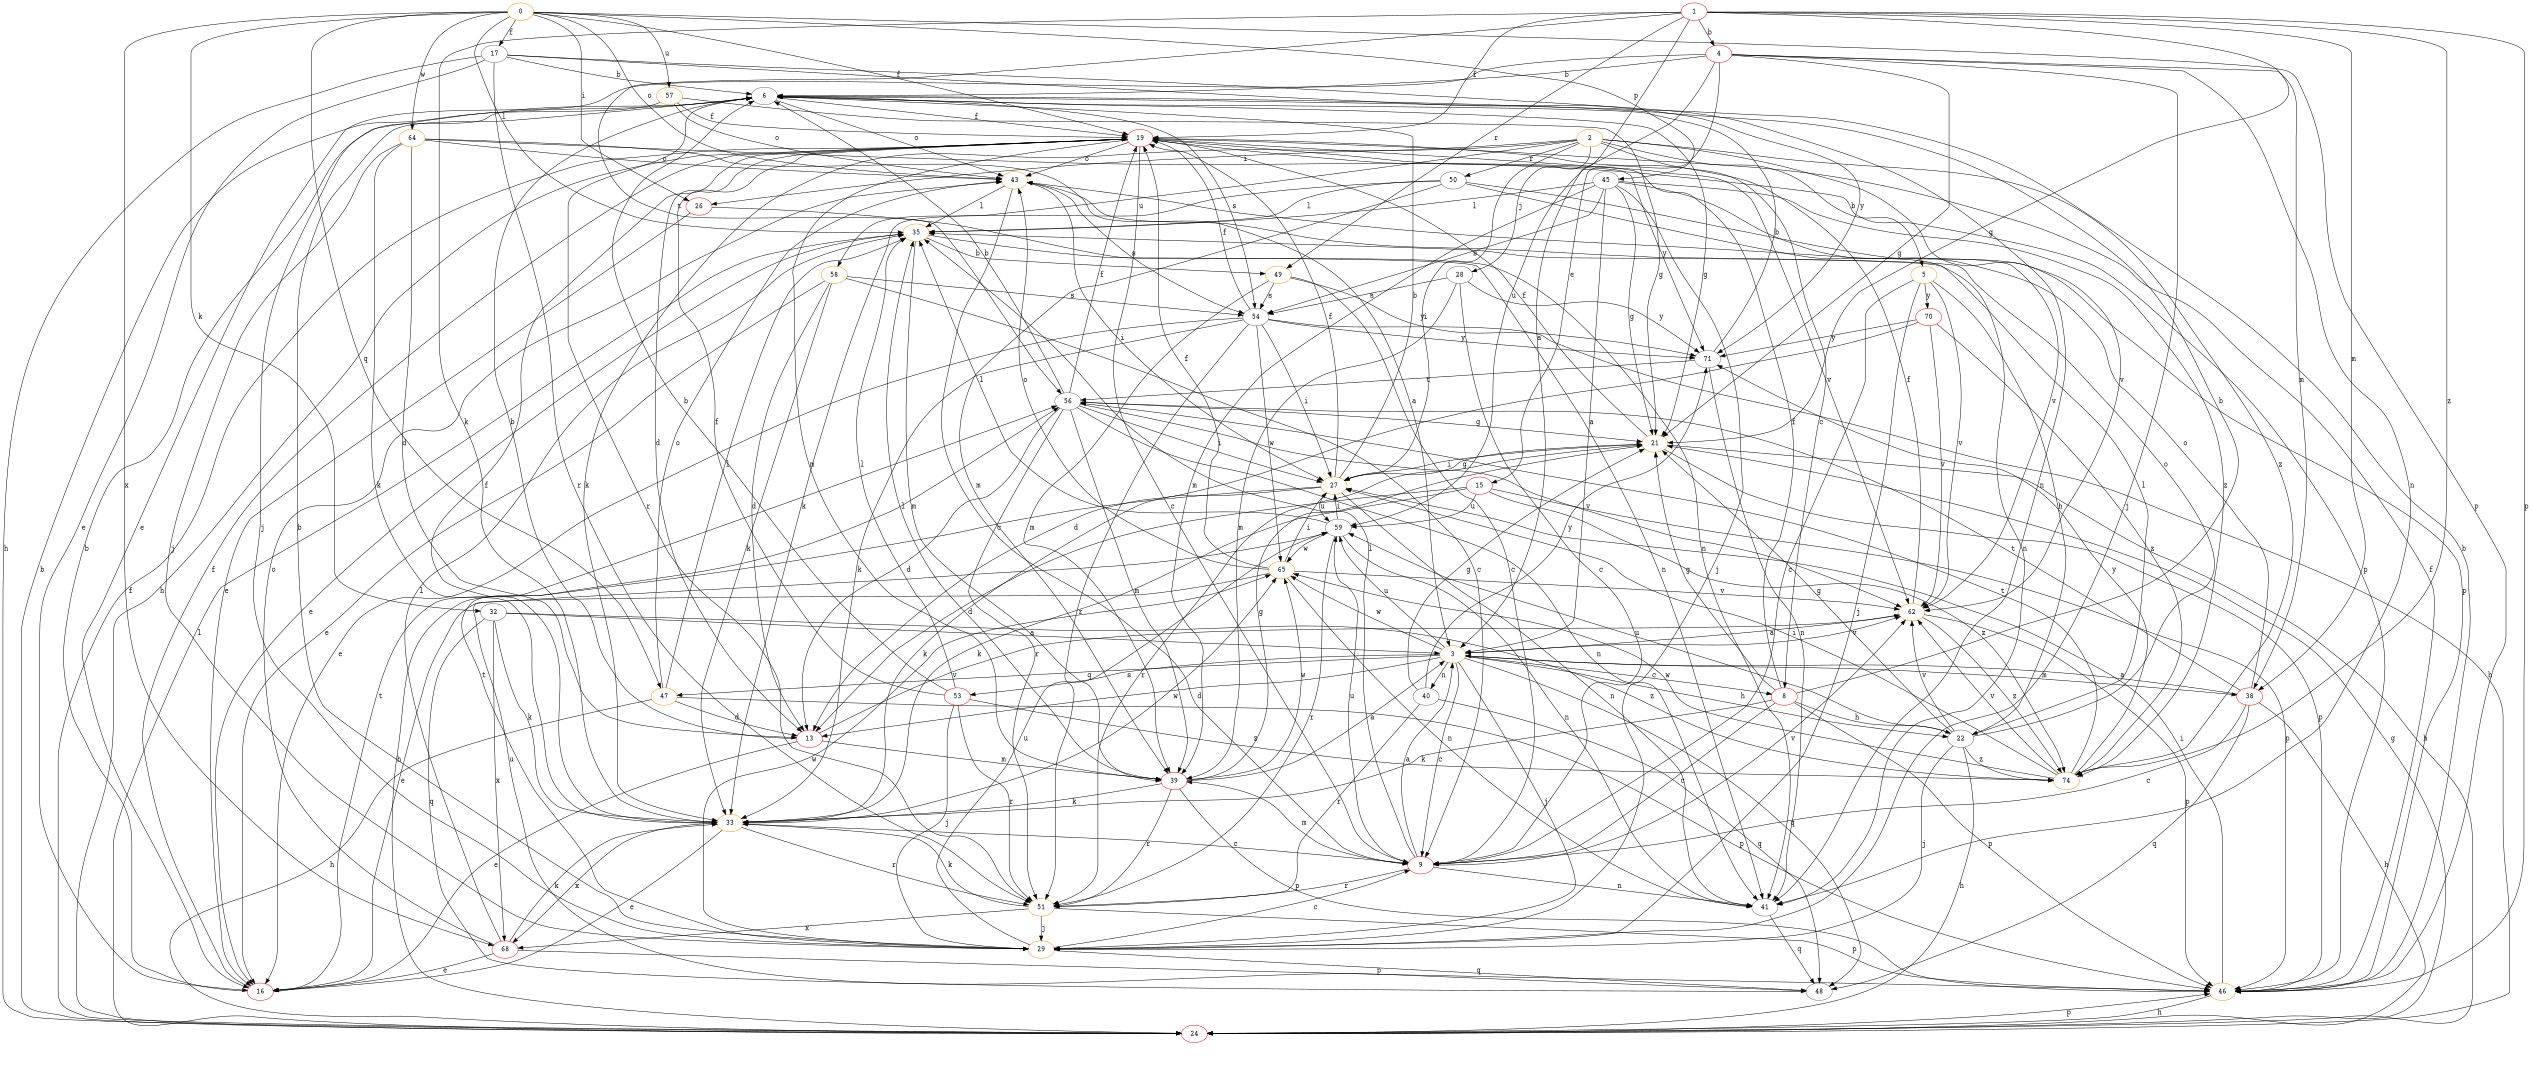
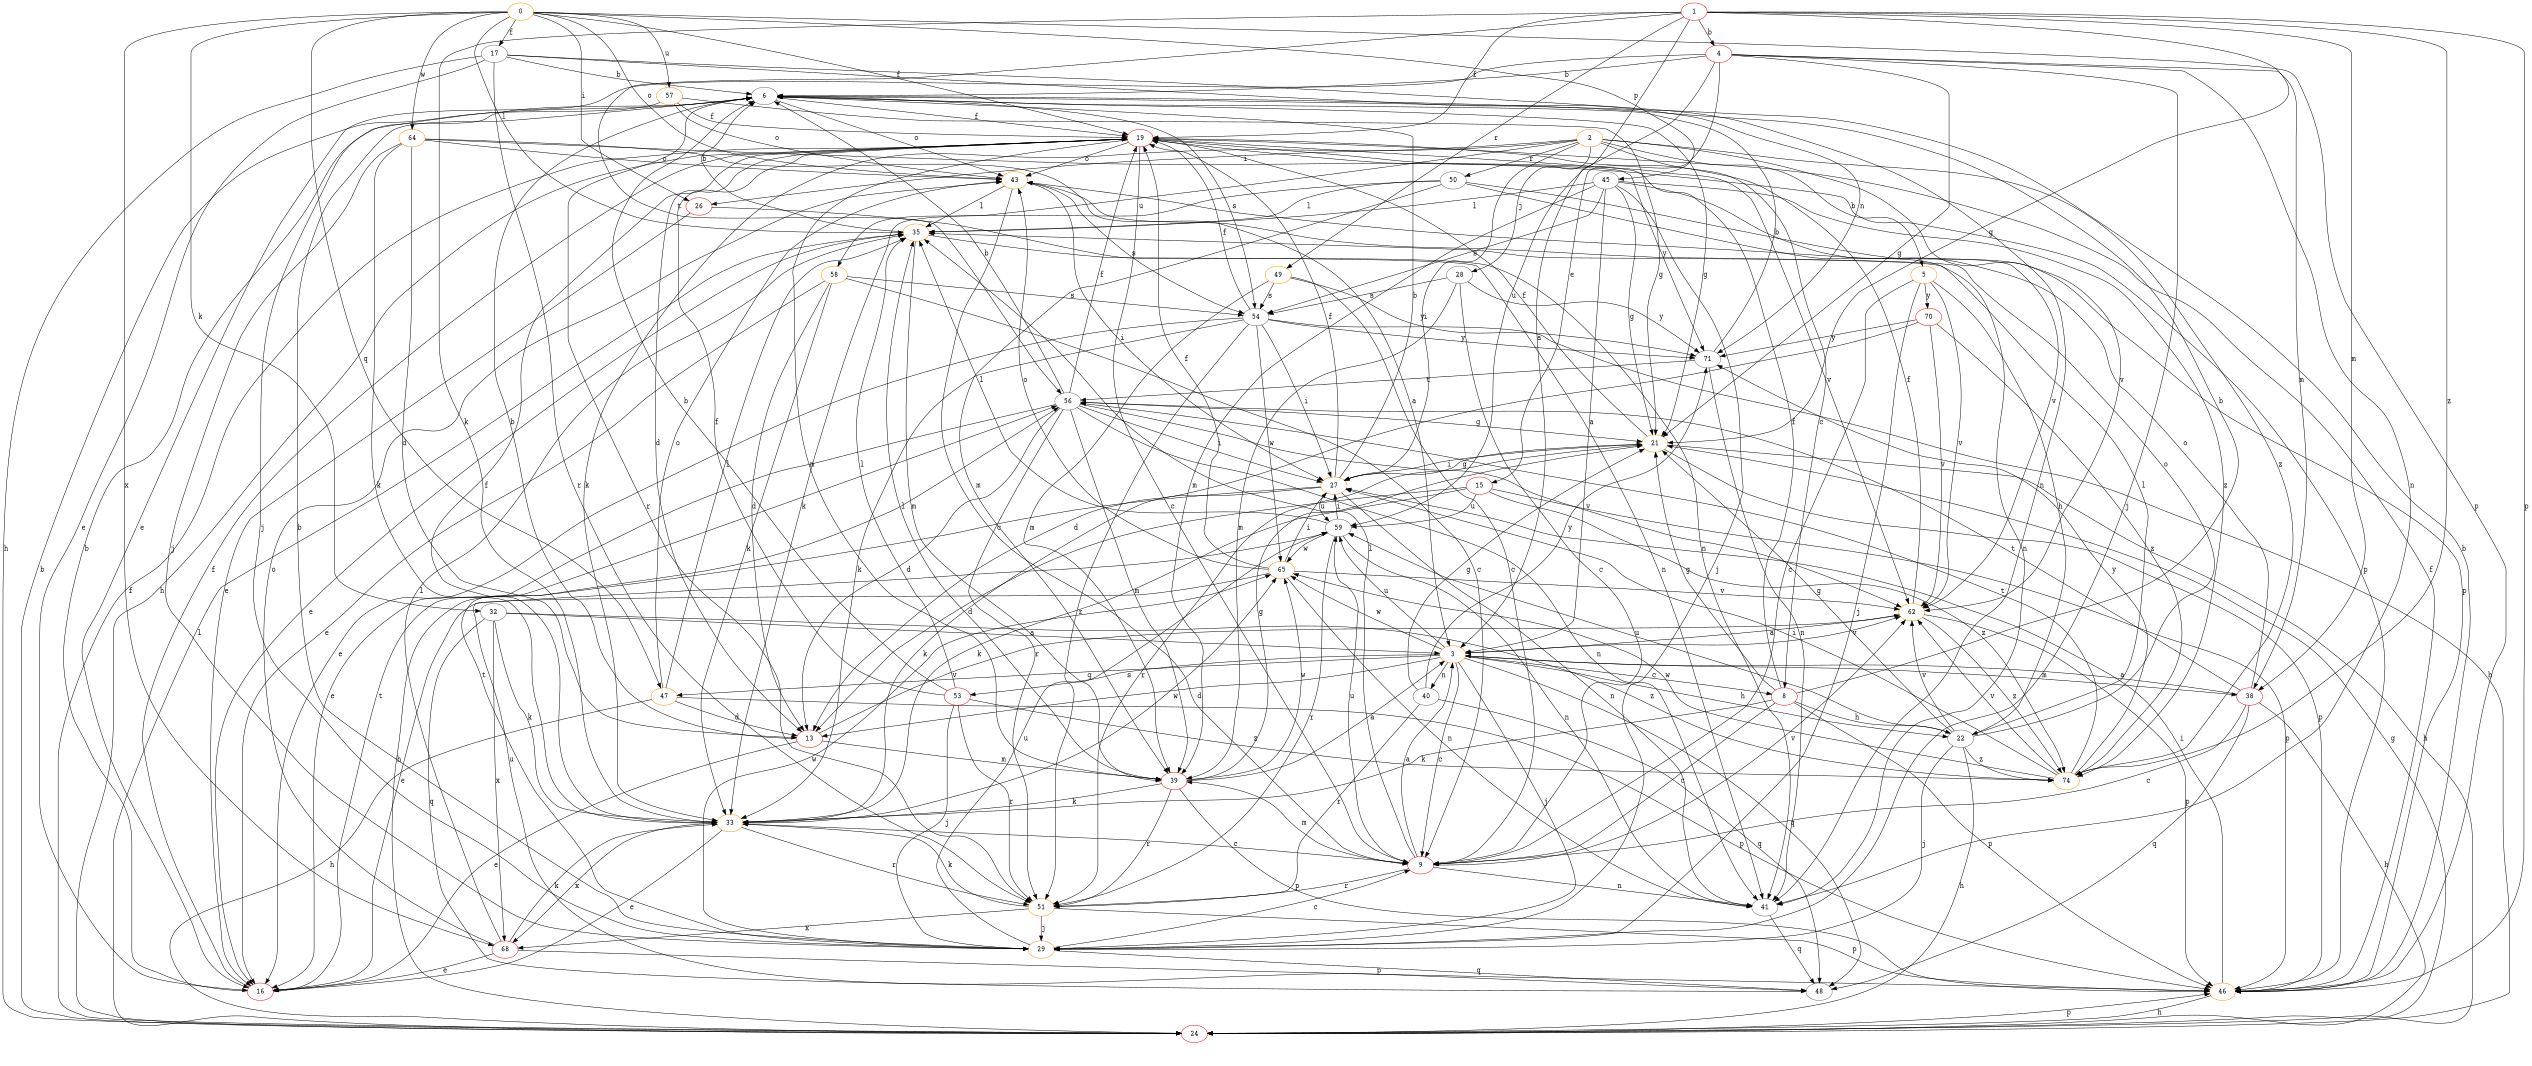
edge "17" -> "71": label "y" -> "n"
edge "35" -> "49": now "35" -> "6"
edge "56" -> "16": added, label "e"
